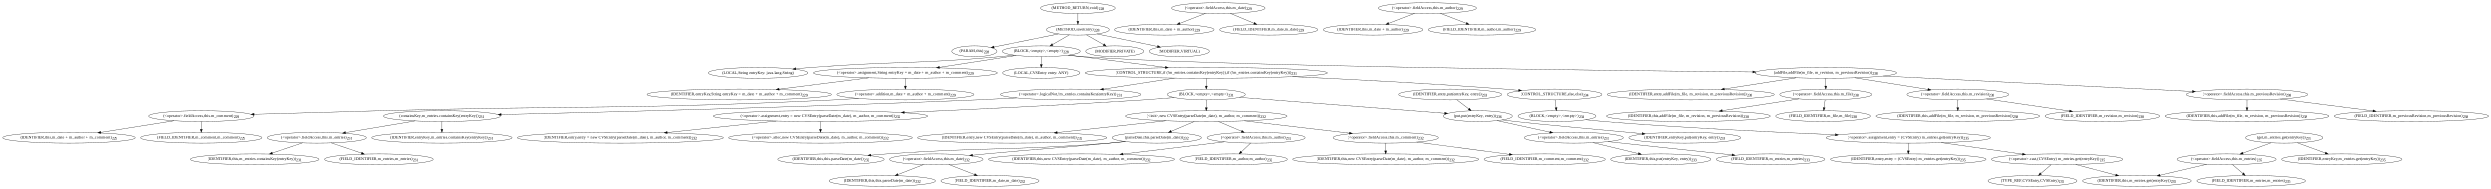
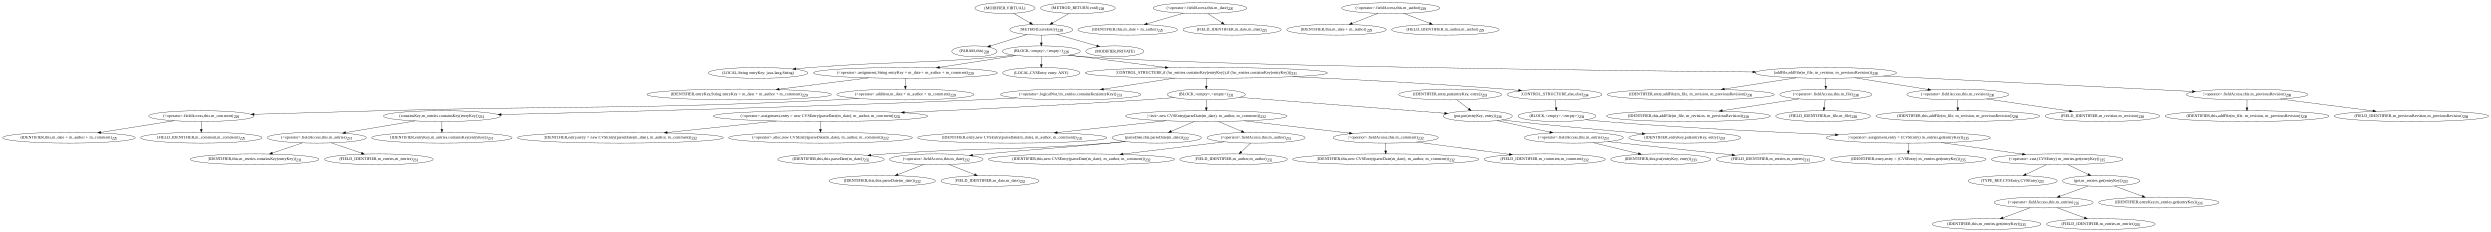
edge "(METHOD,saveEntry)" -> "(MODIFIER,VIRTUAL)": reversed
edge "(<operator>.cast,(CVSEntry) m_entries.get(entryKey))" -> "(IDENTIFIER,this,m_entries.get(entryKey))": now "(<operator>.cast,(CVSEntry) m_entries.get(entryKey))" -> "(get,m_entries.get(entryKey))"
